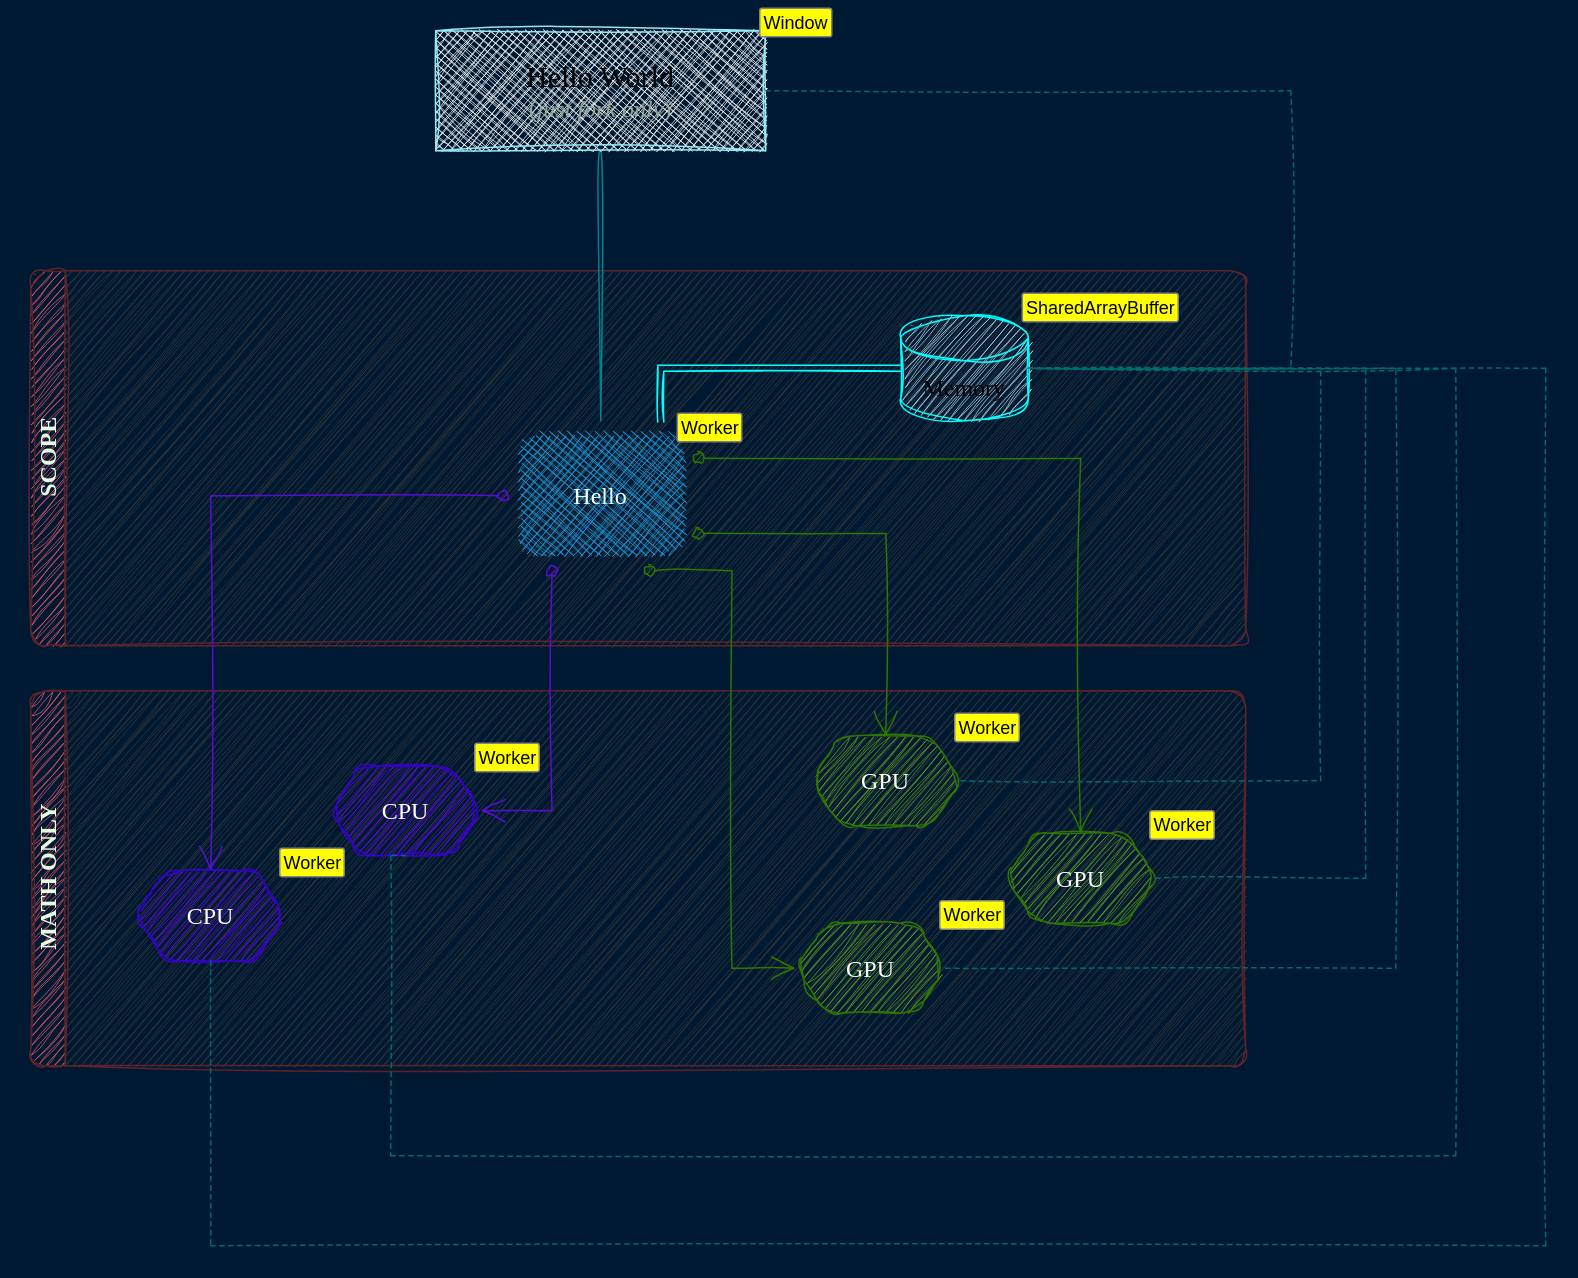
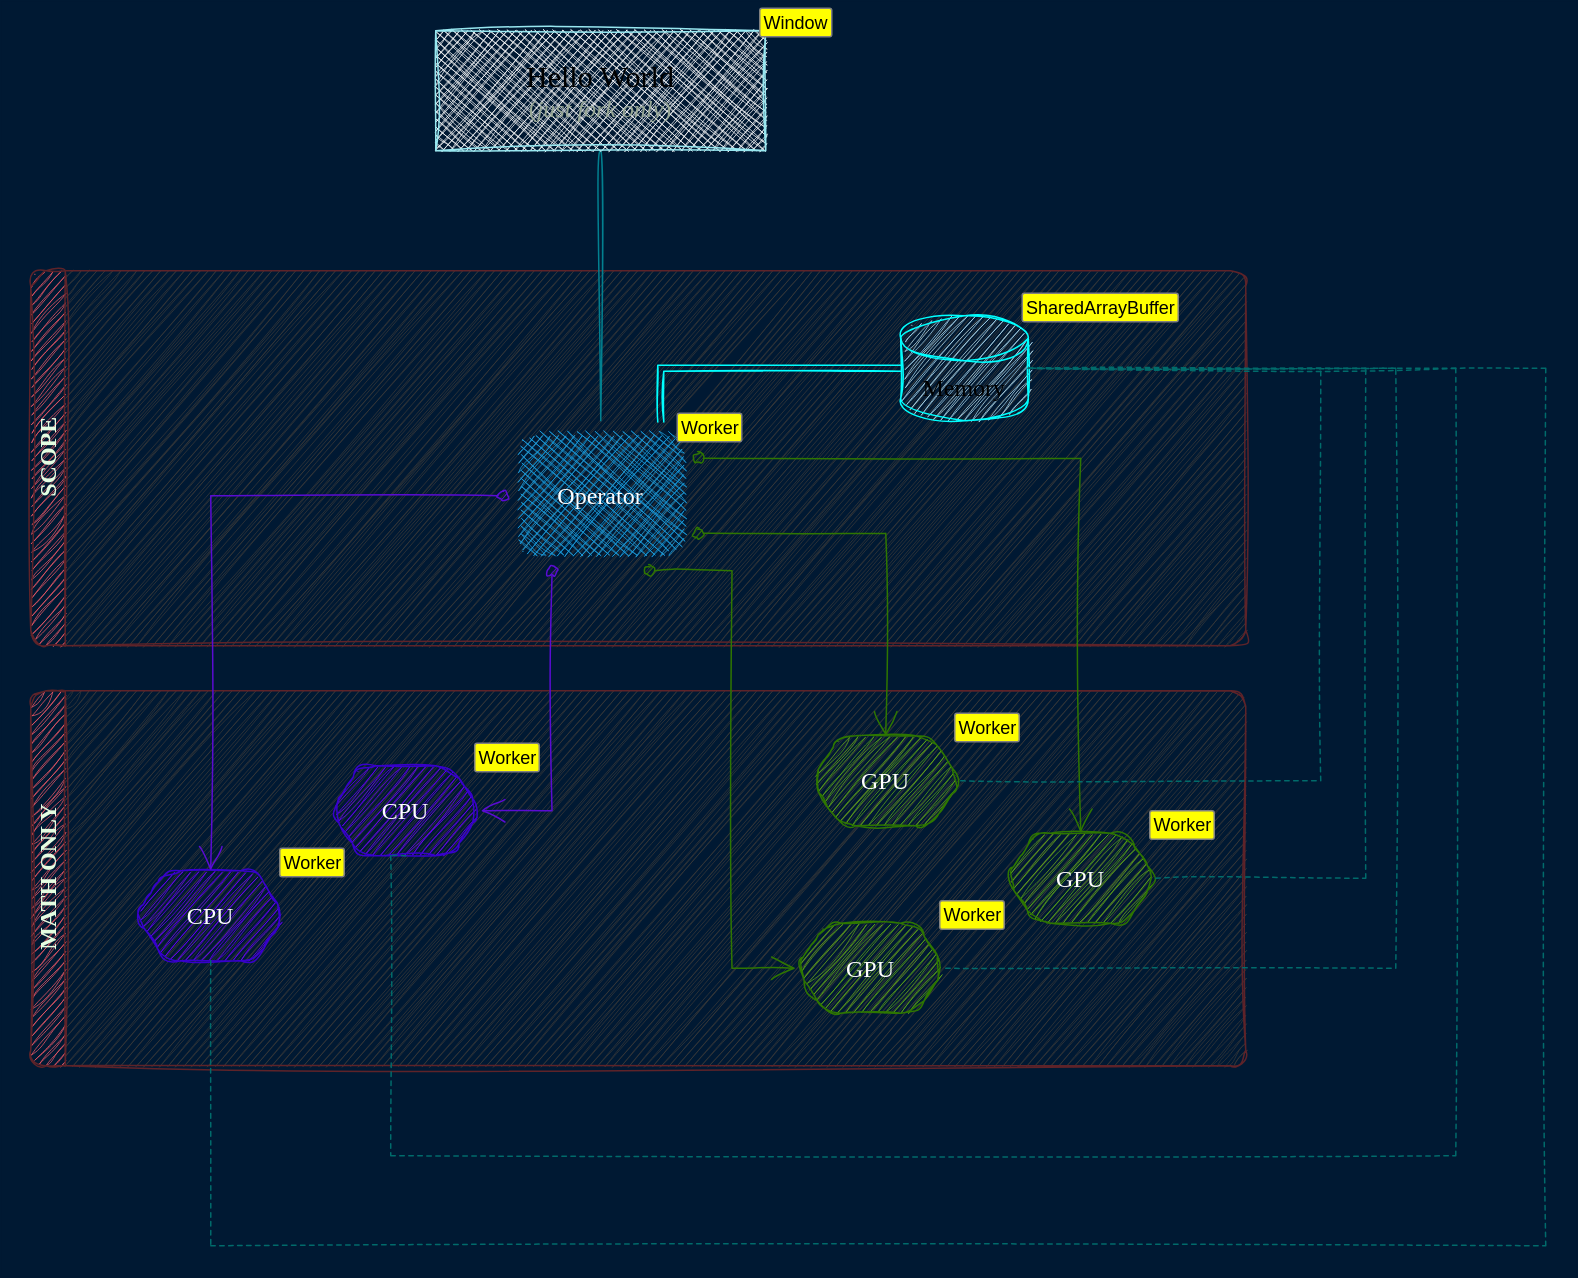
edge "Hello World (just fork only)" -- "Memory": removed
node "Hello": label "Hello" -> "Operator"
